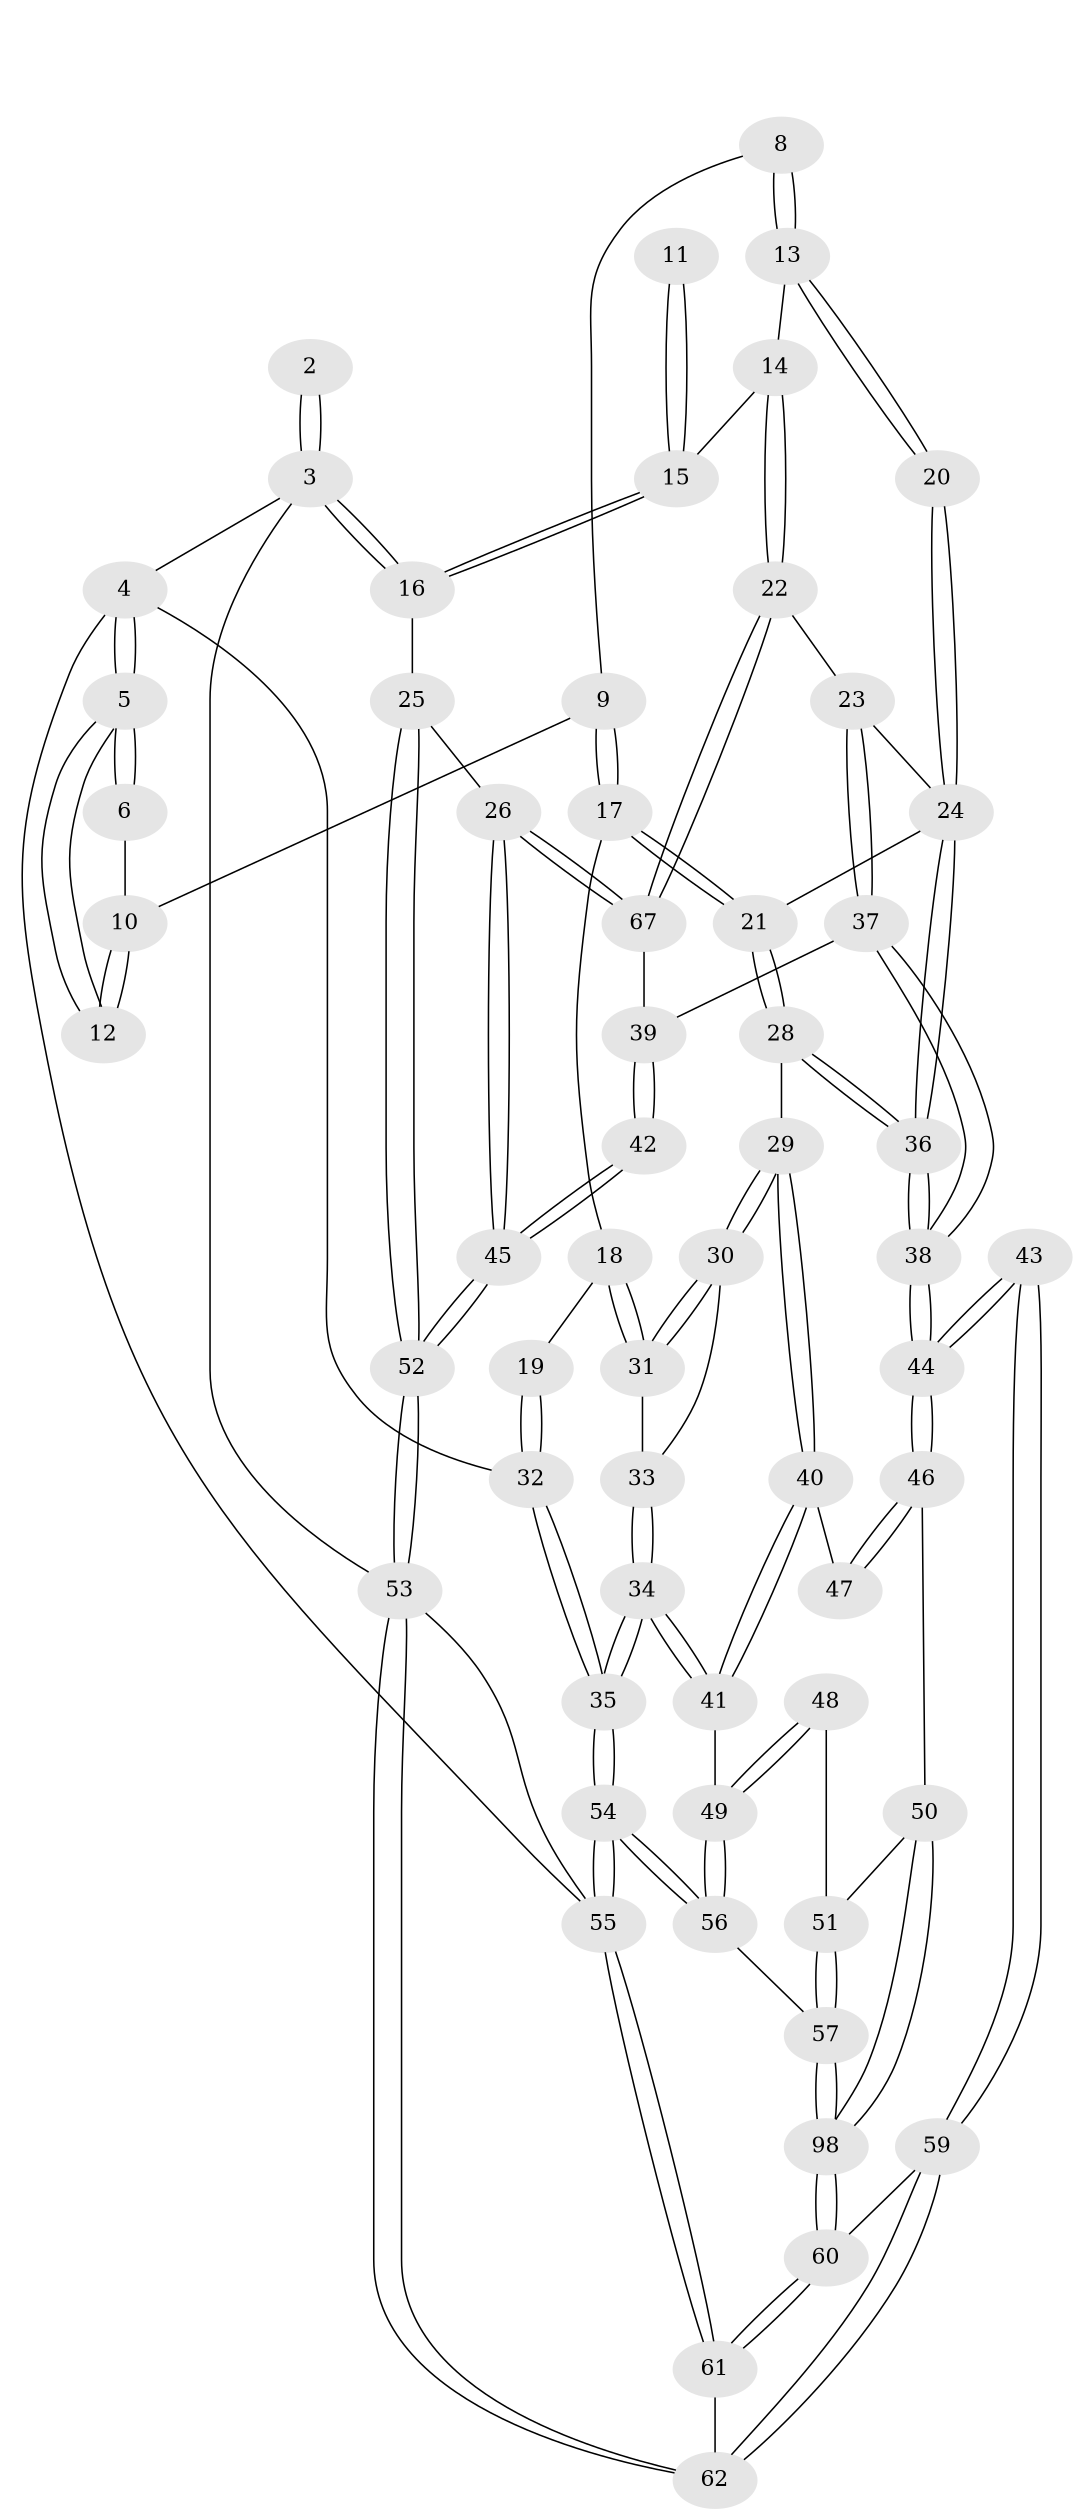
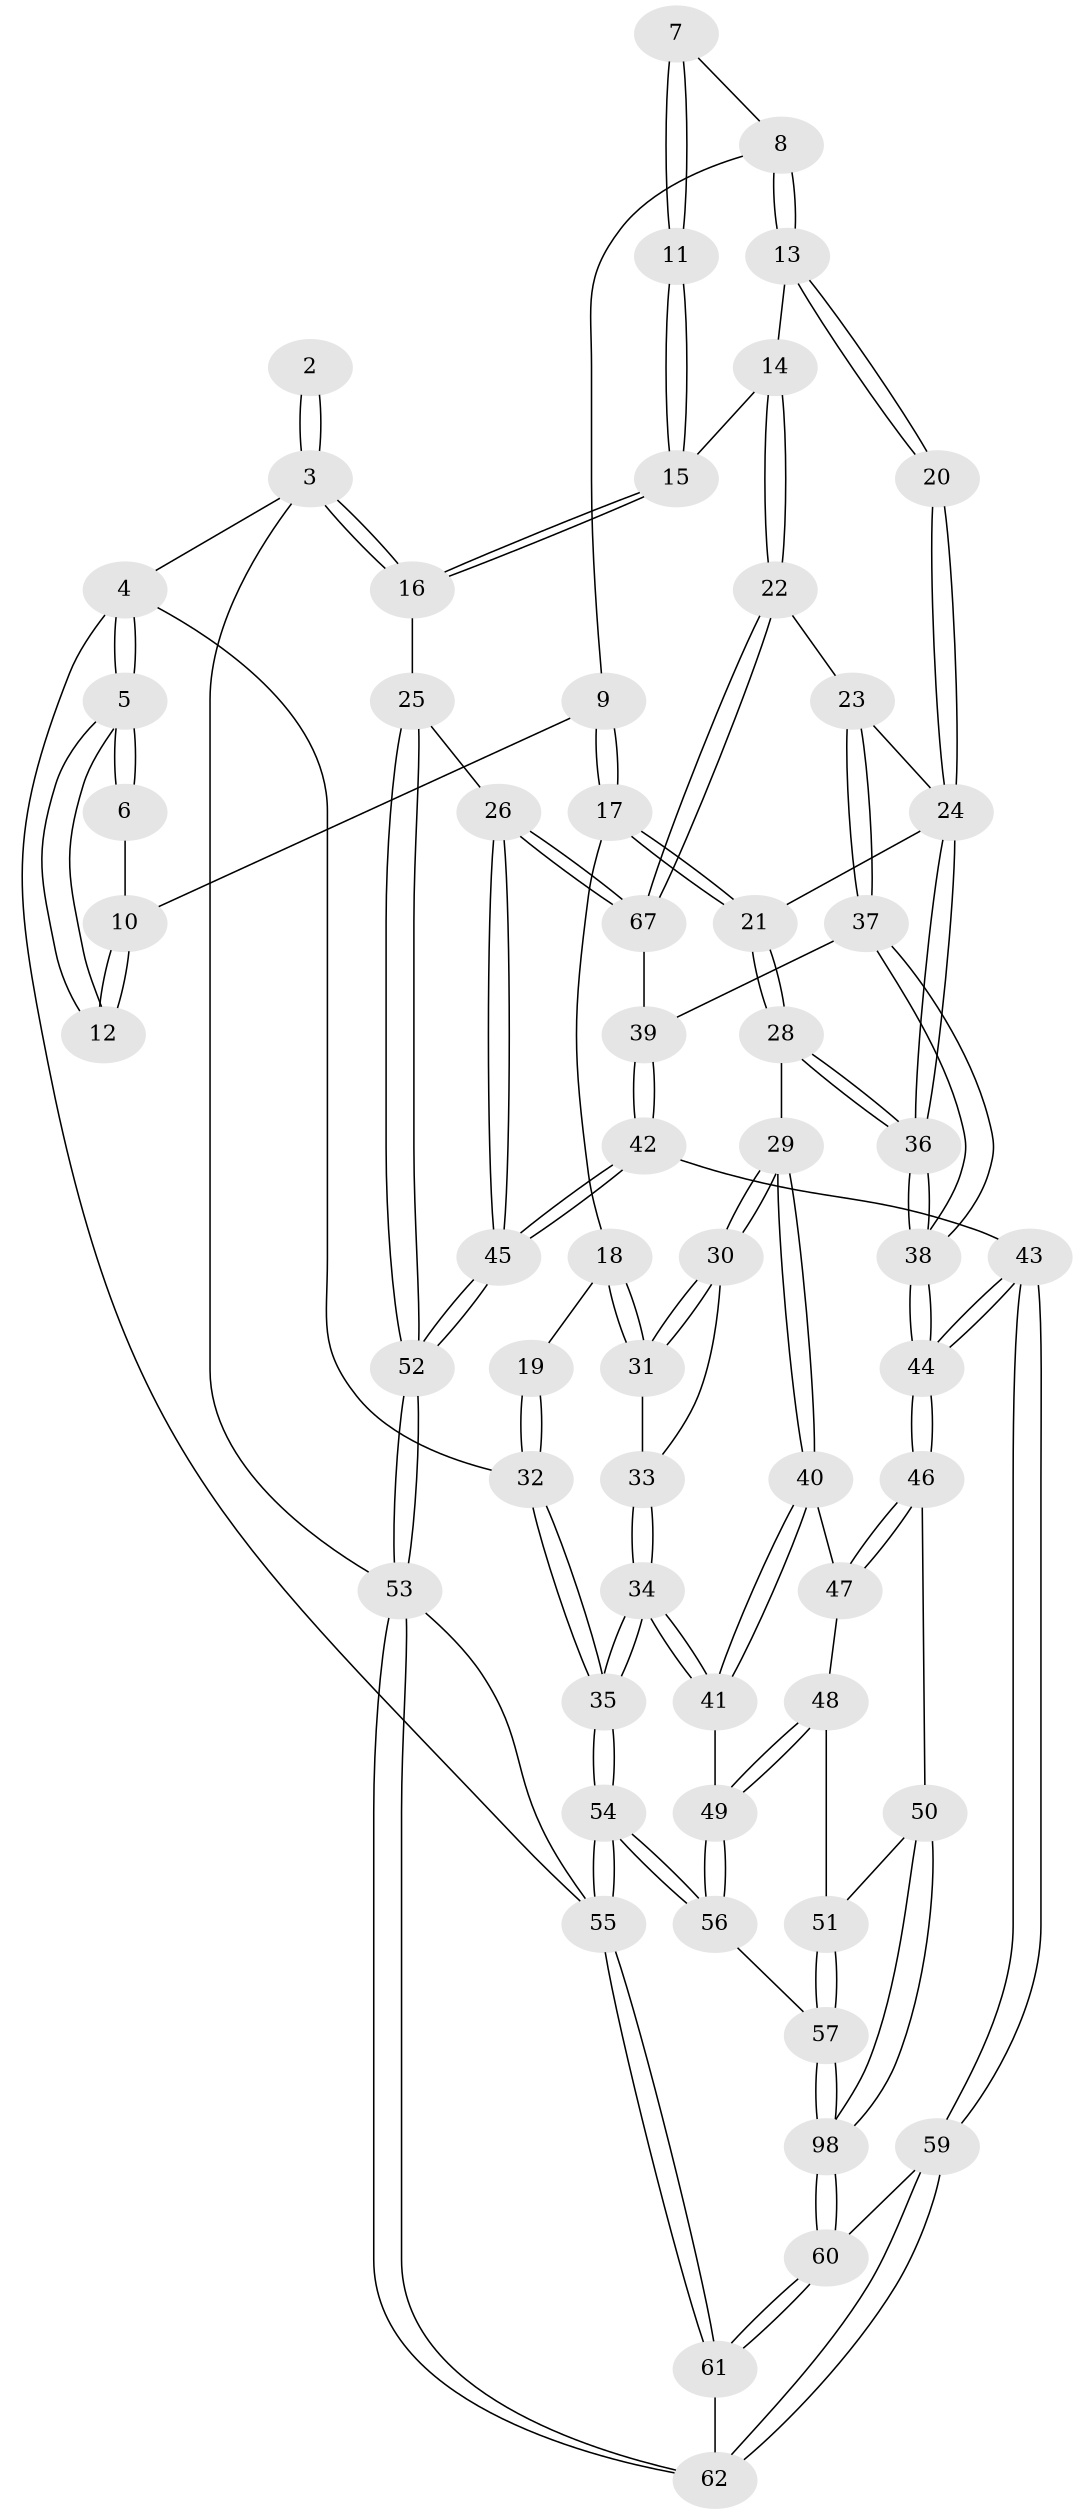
node "7": added
edge "42" -- "43": added
edge "47" -- "48": added
